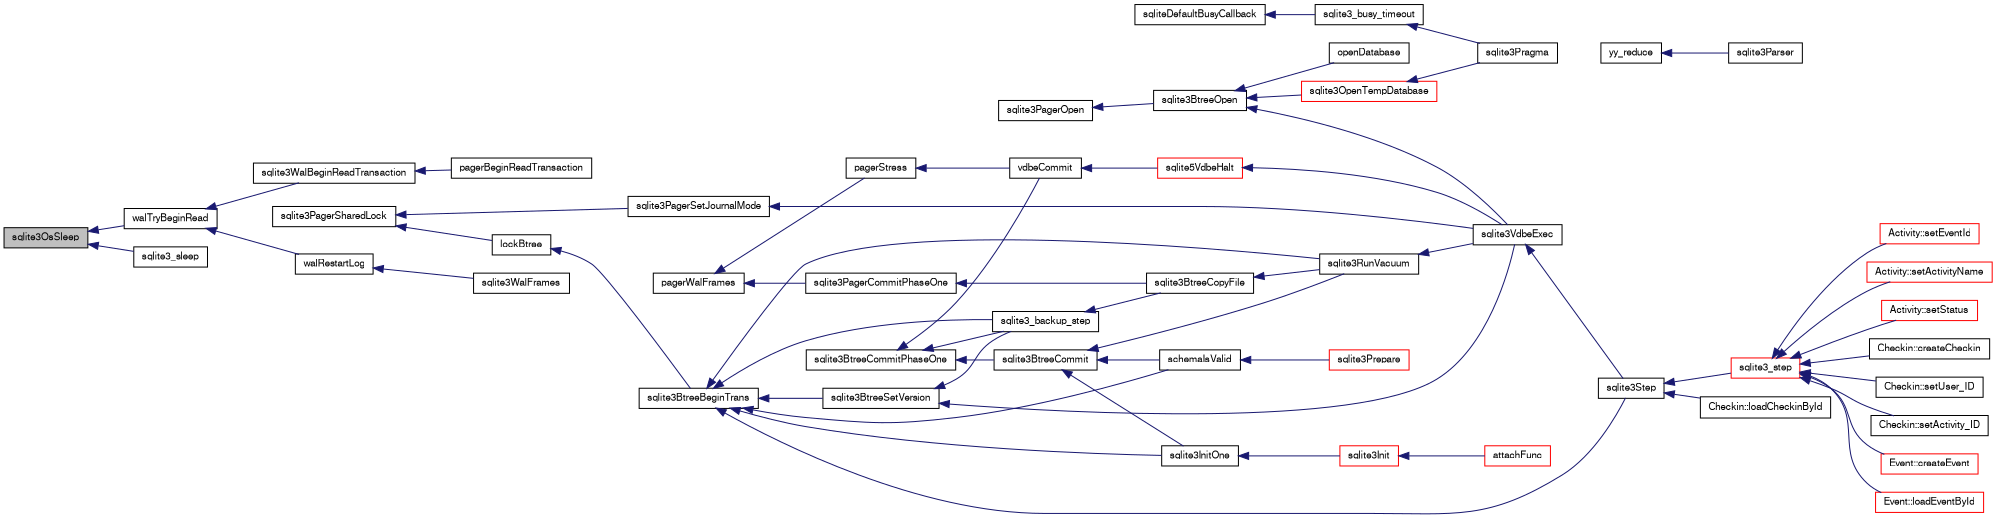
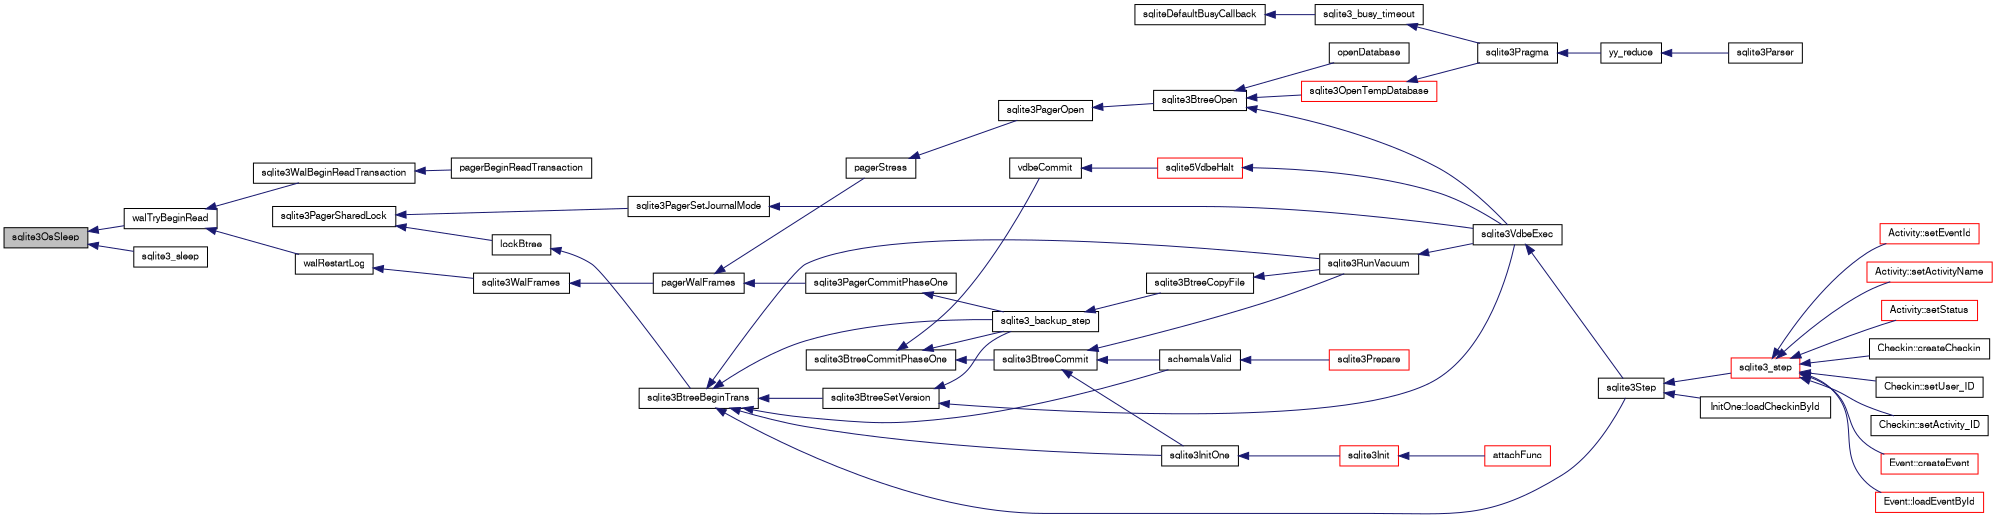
edge "yy_reduce" -> "sqlite3Pragma": added
edge "vdbeCommit" -> "pagerStress": now "sqlite3PagerOpen" -> "pagerStress"
edge "pagerWalFrames" -> "sqlite3WalFrames": added
edge "sqlite3BtreeCopyFile" -> "sqlite3PagerCommitPhaseOne": now "sqlite3_backup_step" -> "sqlite3PagerCommitPhaseOne"
node "Checkin::loadCheckinById": label "Checkin::loadCheckinById" -> "InitOne::loadCheckinById"
